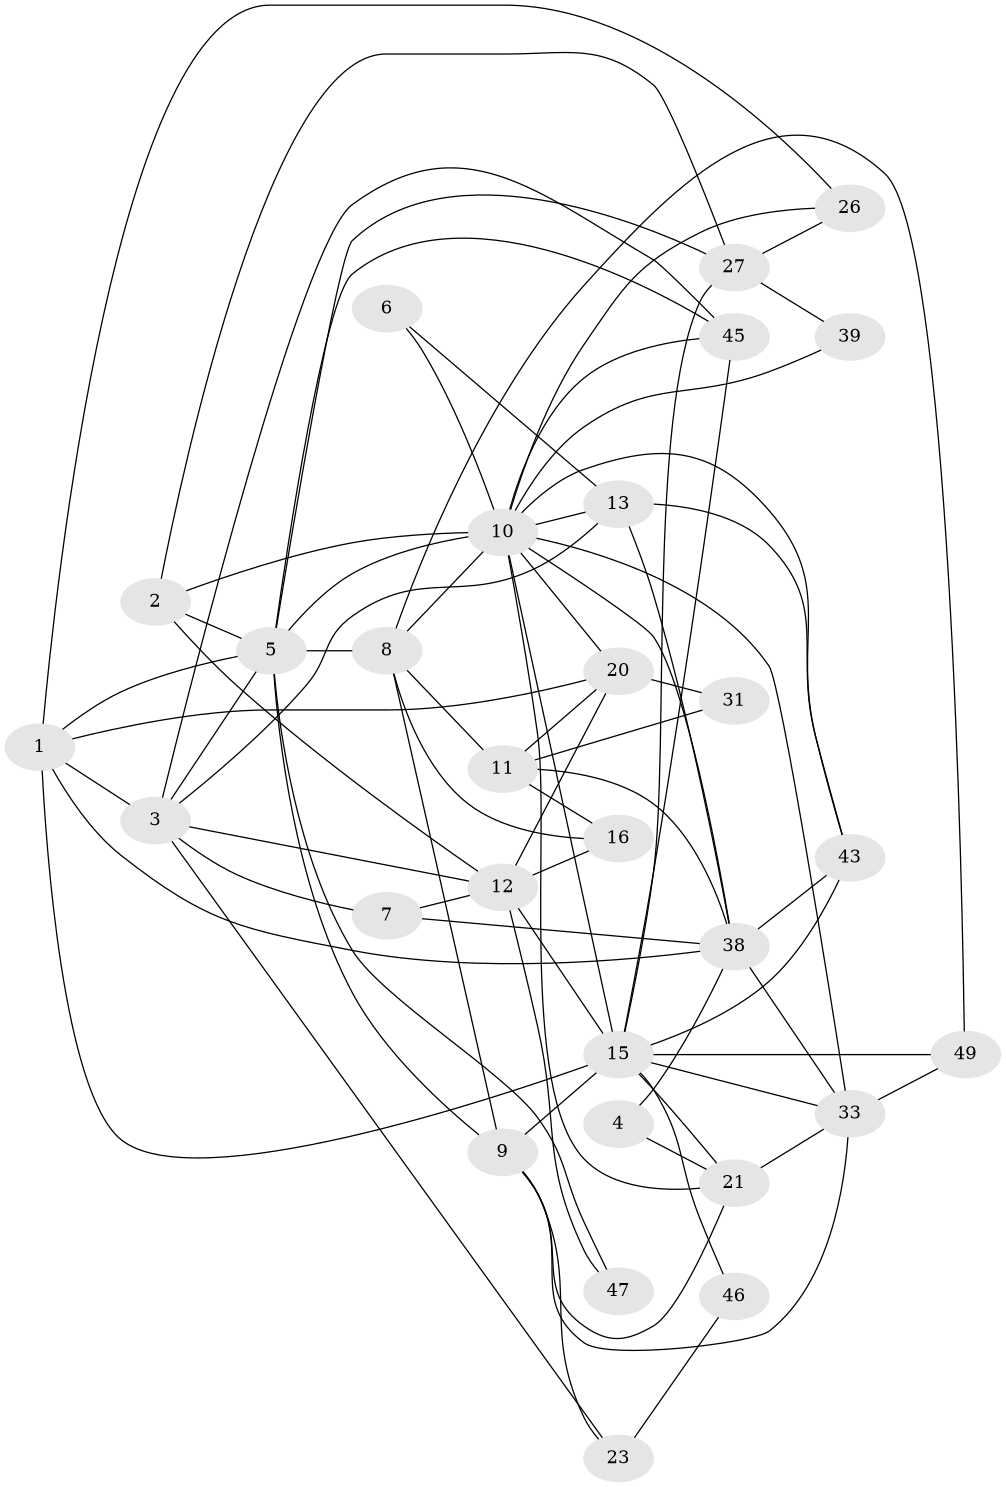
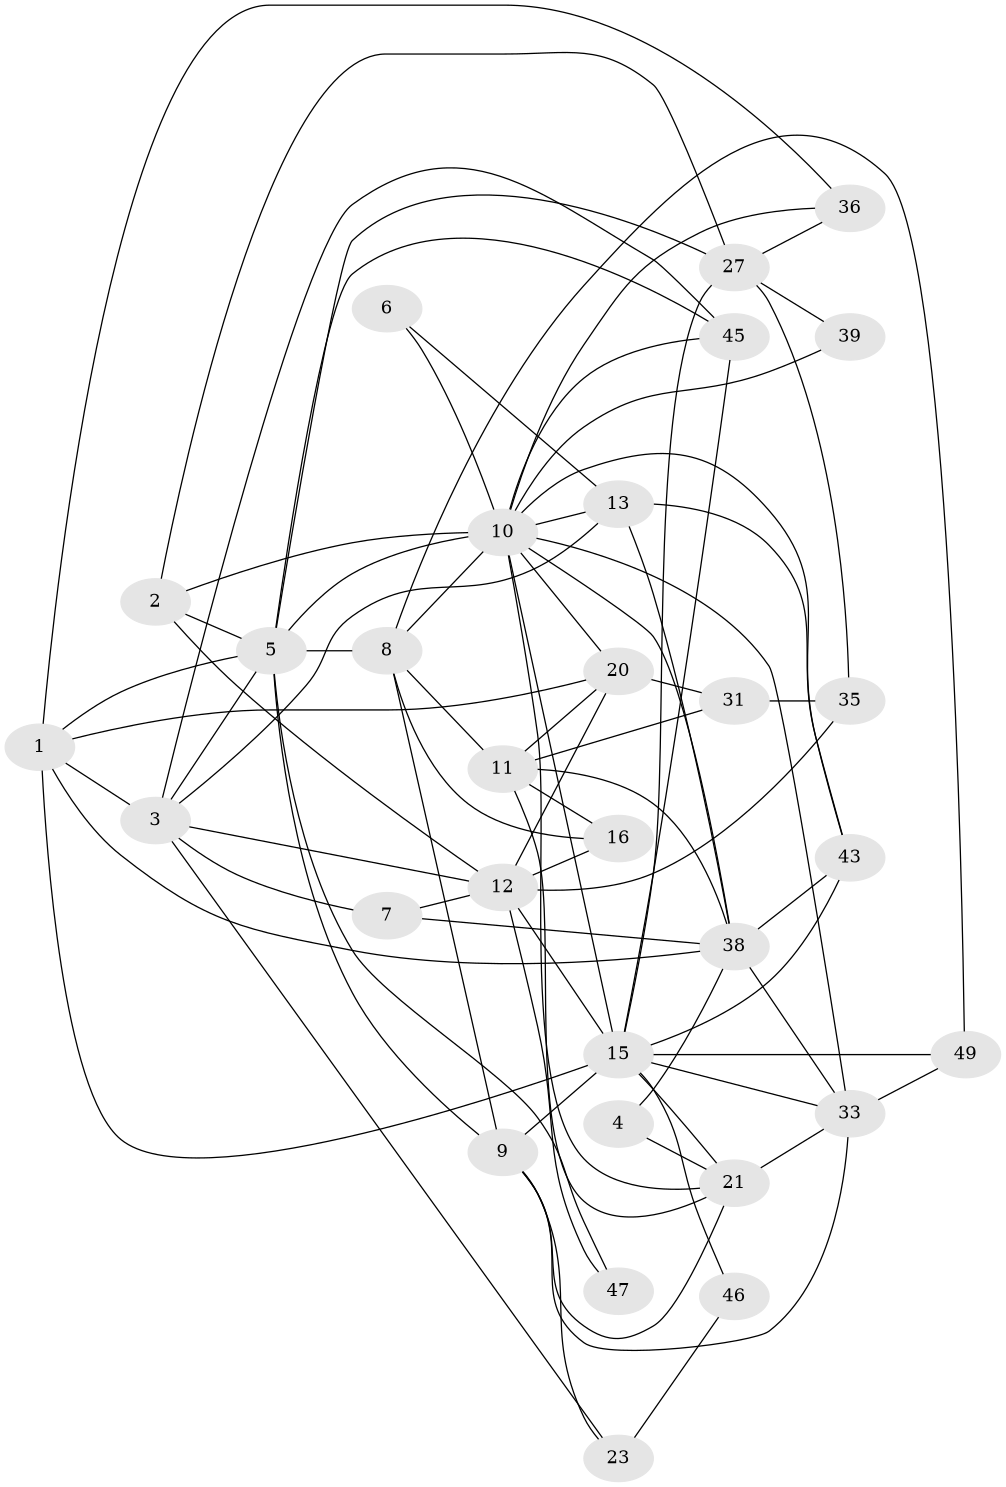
node "26": label "26" -> "36"
node "35": added
edge "11" -- "21": added
